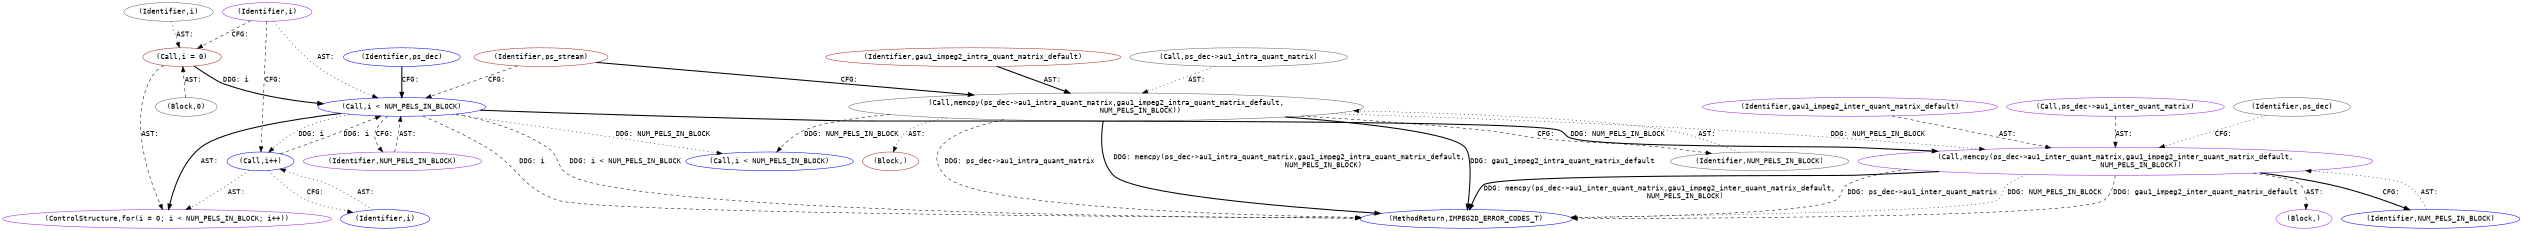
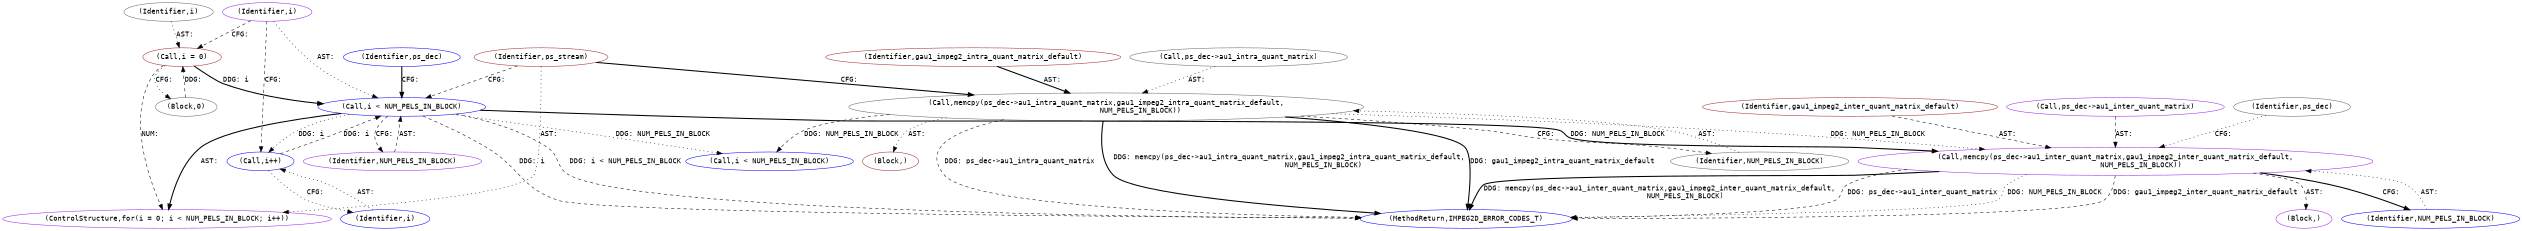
edge "(Block,0)" -> "(Call,i = 0)": label "AST: " -> "DDG: "
edge "(Call,i = 0)" -> "(Block,0)": added, label "CFG:"
node "(Identifier,gau1_impeg2_inter_quant_matrix_default)": color purple -> brown
edge "(Call,i = 0)" -> "(ControlStructure,for(i = 0; i < NUM_PELS_IN_BLOCK; i++))": label "AST: " -> "NUM: "
edge "(Call,i++)" -> "(ControlStructure,for(i = 0; i < NUM_PELS_IN_BLOCK; i++))": now "(Identifier,ps_stream)" -> "(ControlStructure,for(i = 0; i < NUM_PELS_IN_BLOCK; i++))"
